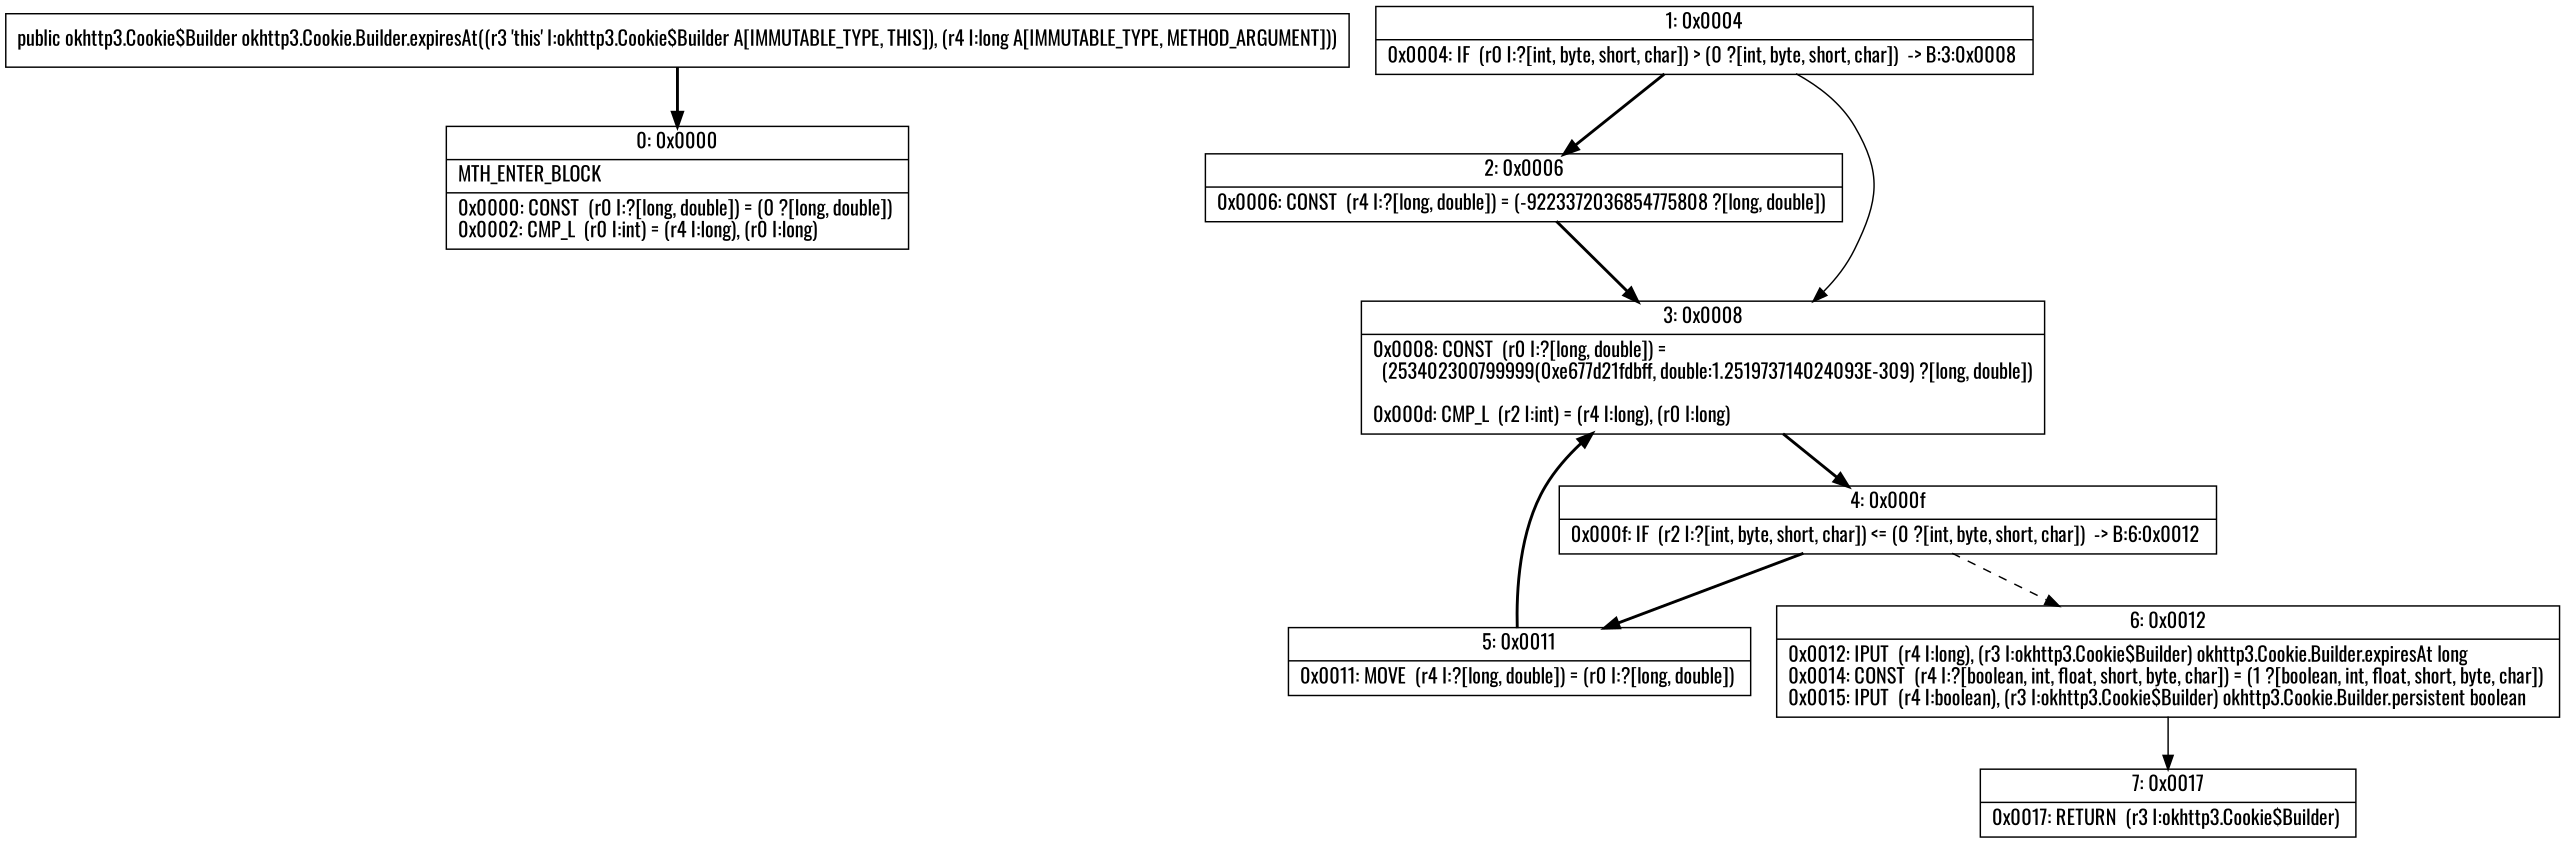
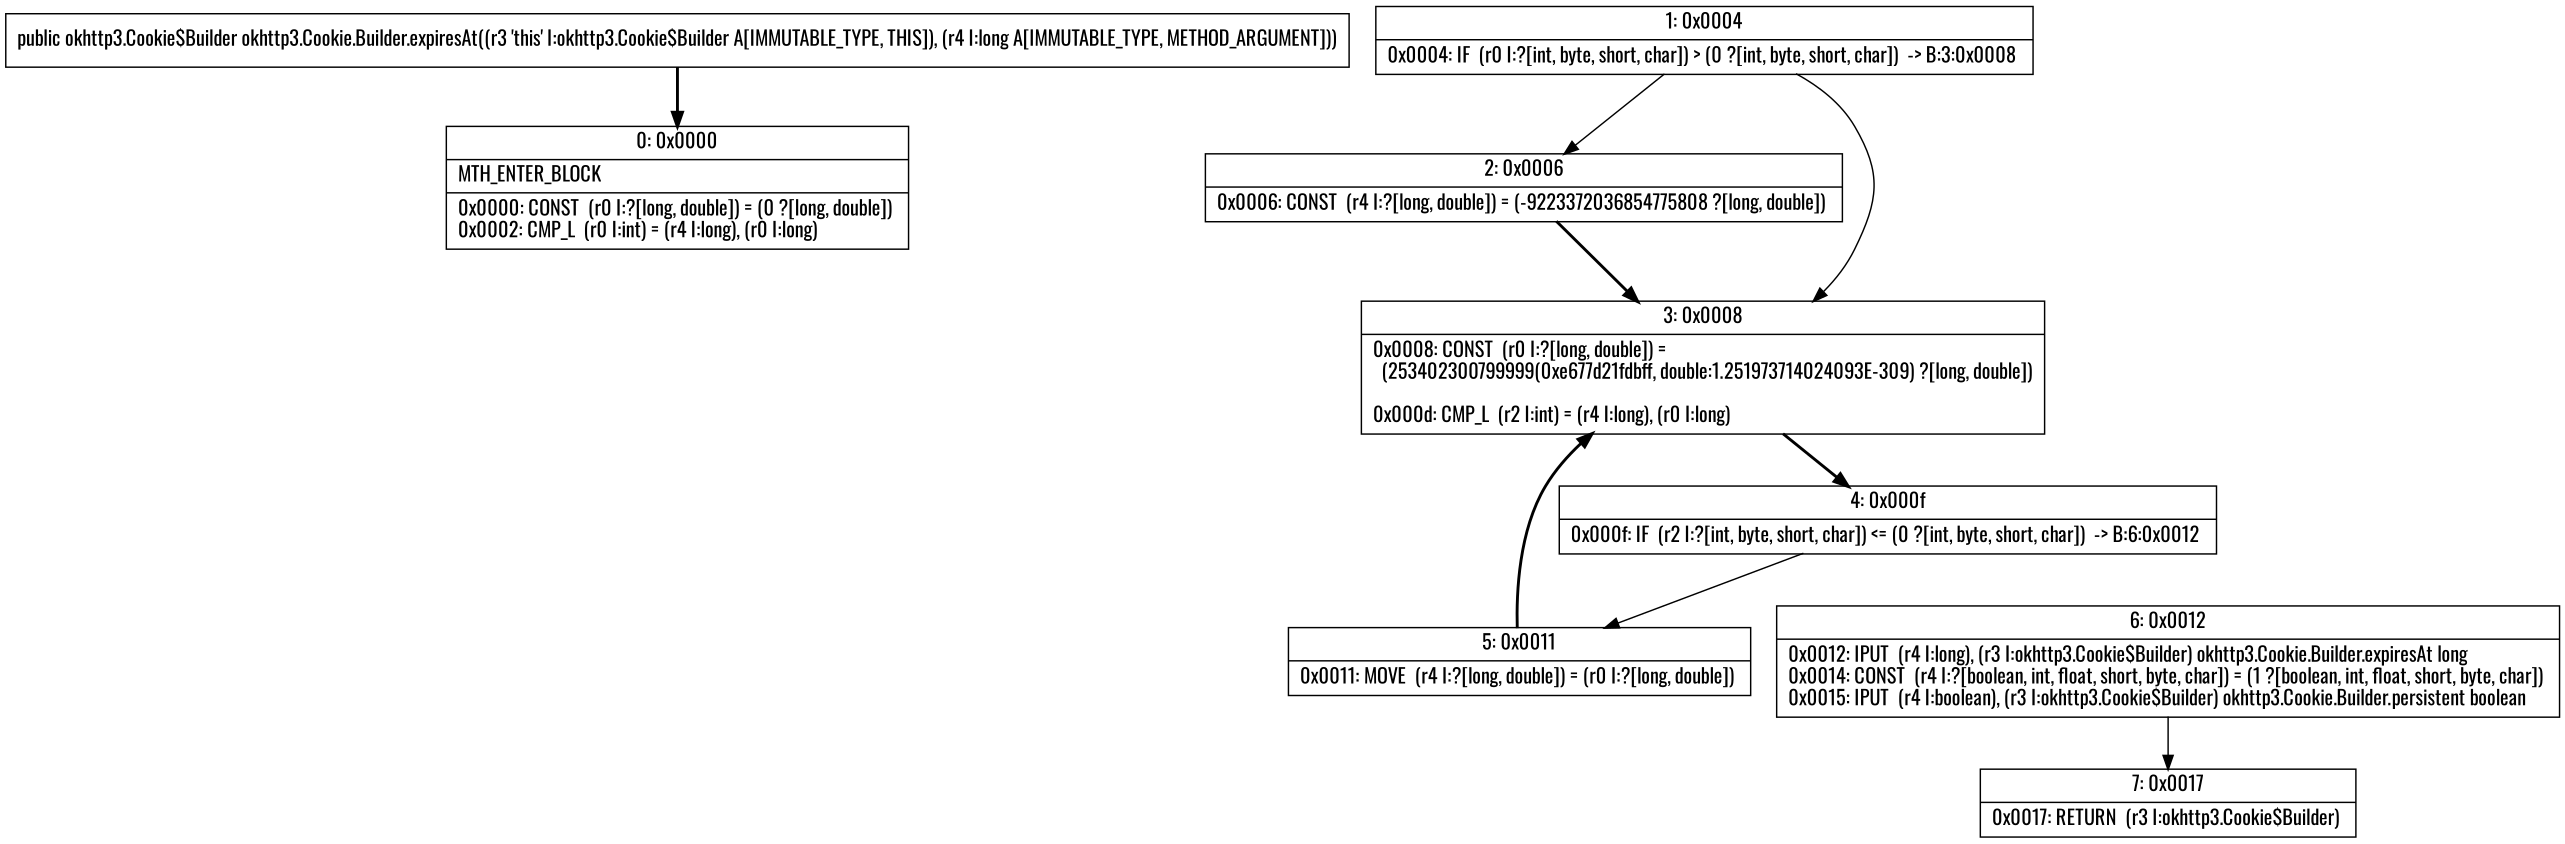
edge "1: 0x0004" -> "2: 0x0006": style bold -> solid
edge "4: 0x000f" -> "6: 0x0012": removed
edge "4: 0x000f" -> "5: 0x0011": style bold -> solid
